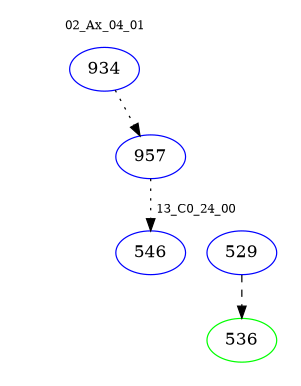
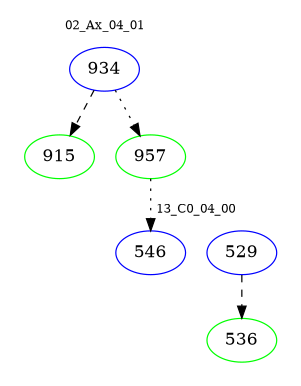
node "915": added
node "957": color blue -> green
cluster "13_C0_24_00": label "13_C0_24_00" -> "13_C0_04_00"
